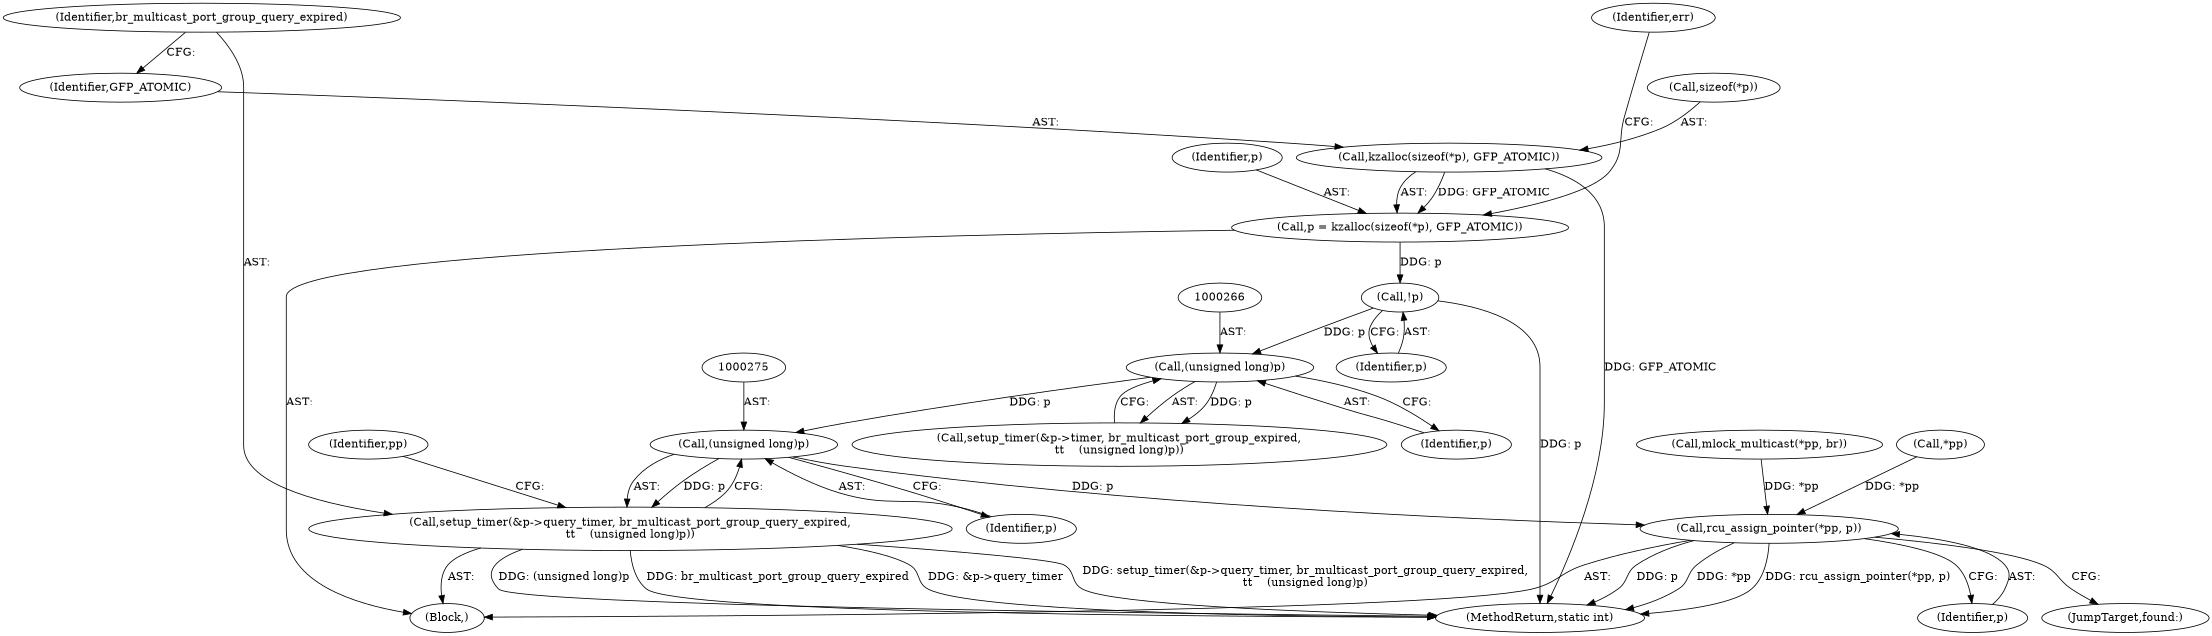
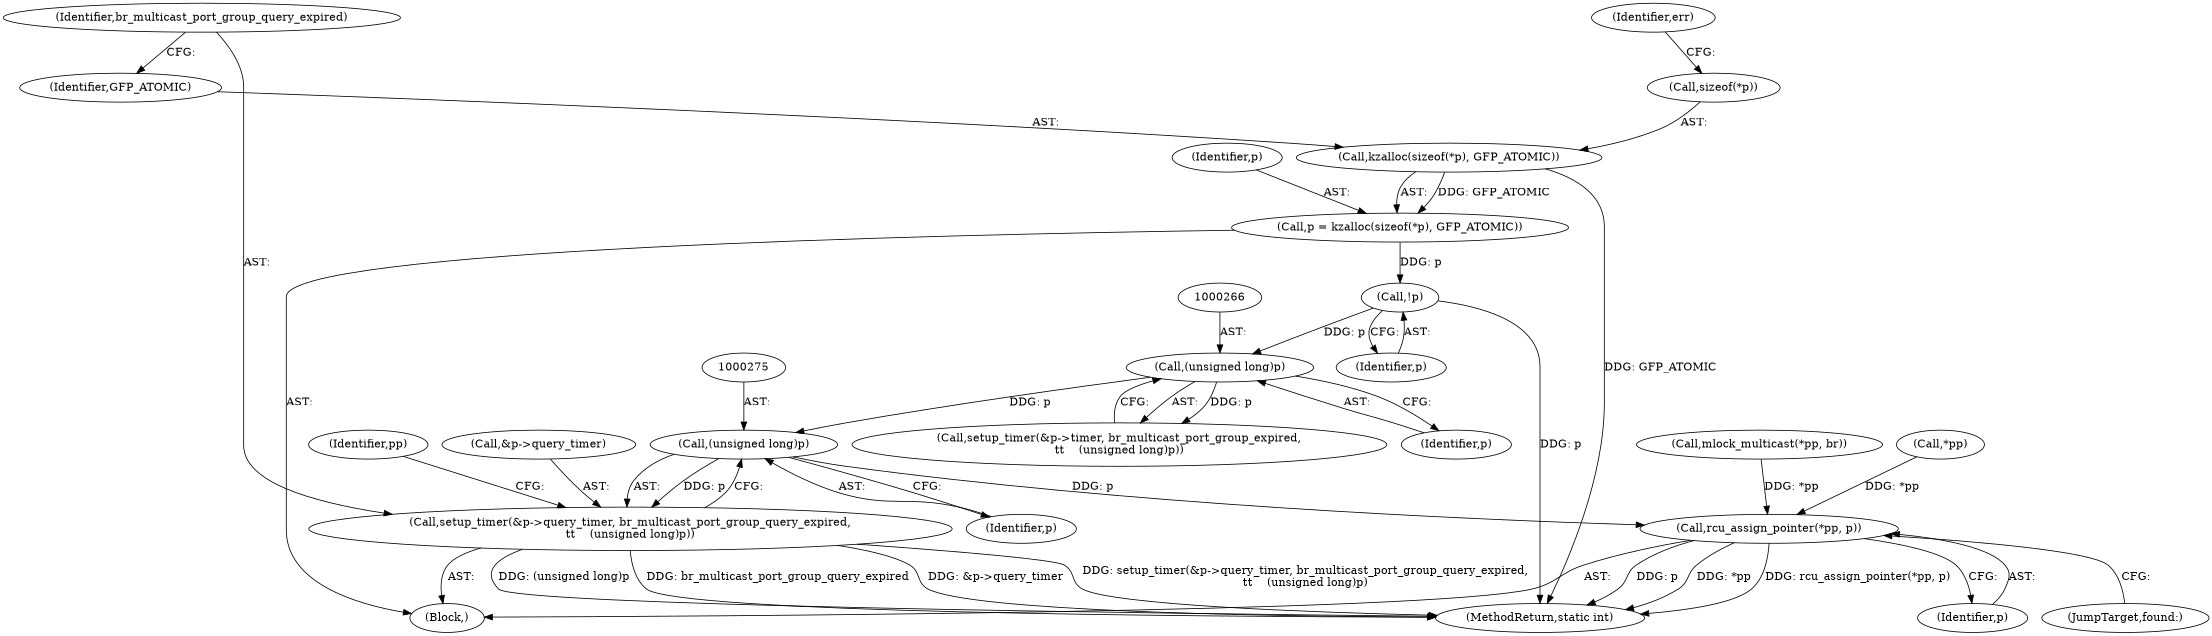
edge "(Identifier,err)" -> "(Call,p = kzalloc(sizeof(*p), GFP_ATOMIC))": now "(Identifier,err)" -> "(Call,sizeof(*p))"
node "(Call,&p->query_timer)": added
edge "(Call,rcu_assign_pointer(*pp, p))" -> "(JumpTarget,found:)": reversed
